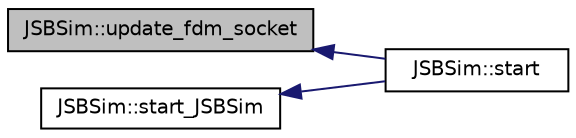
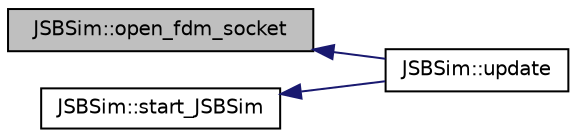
node "JSBSim::update_fdm_socket": label "JSBSim::update_fdm_socket" -> "JSBSim::open_fdm_socket"
node "JSBSim::start": label "JSBSim::start" -> "JSBSim::update"
